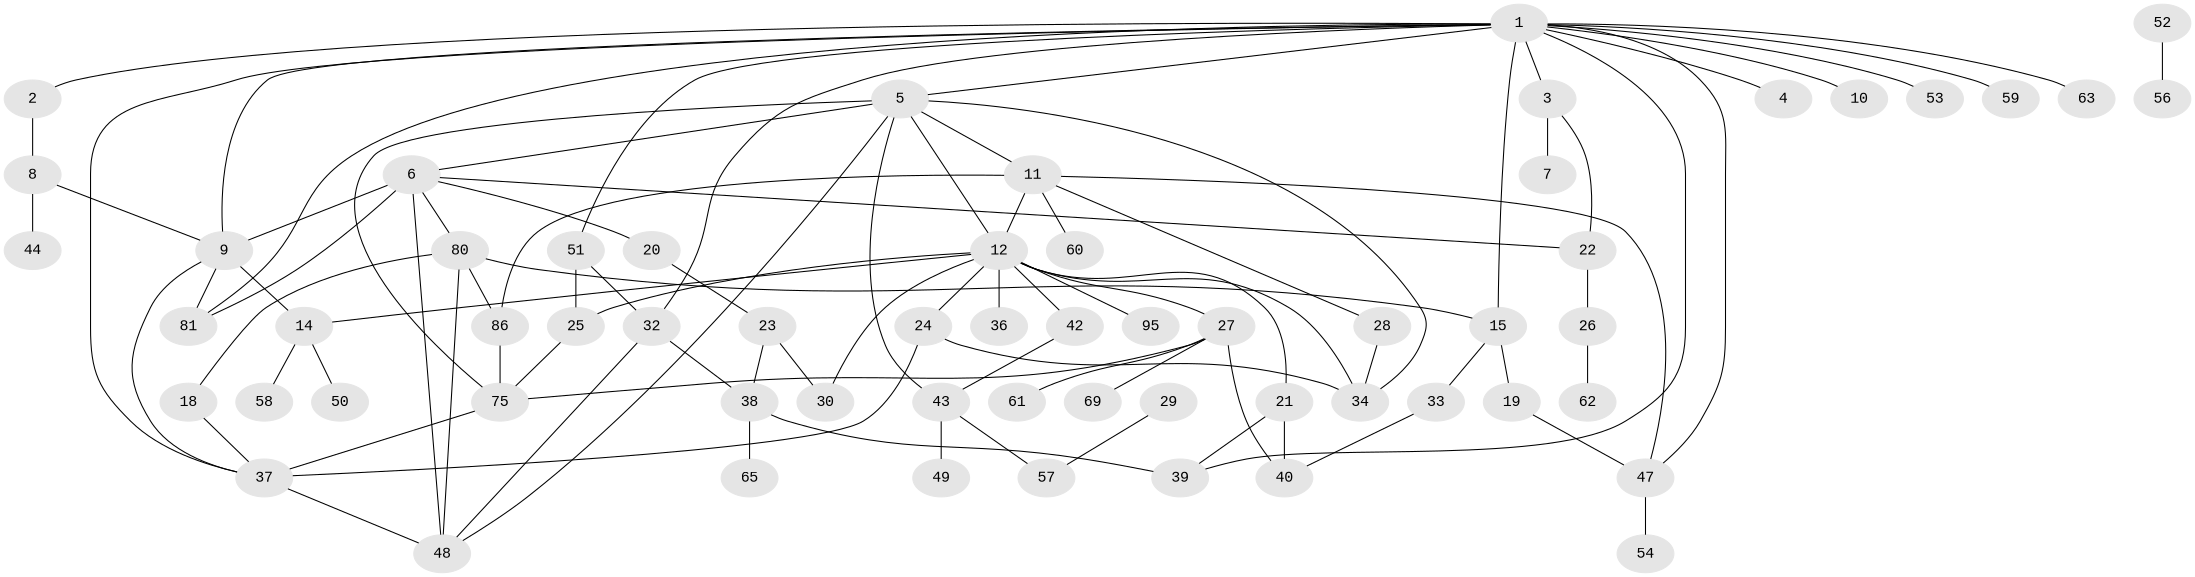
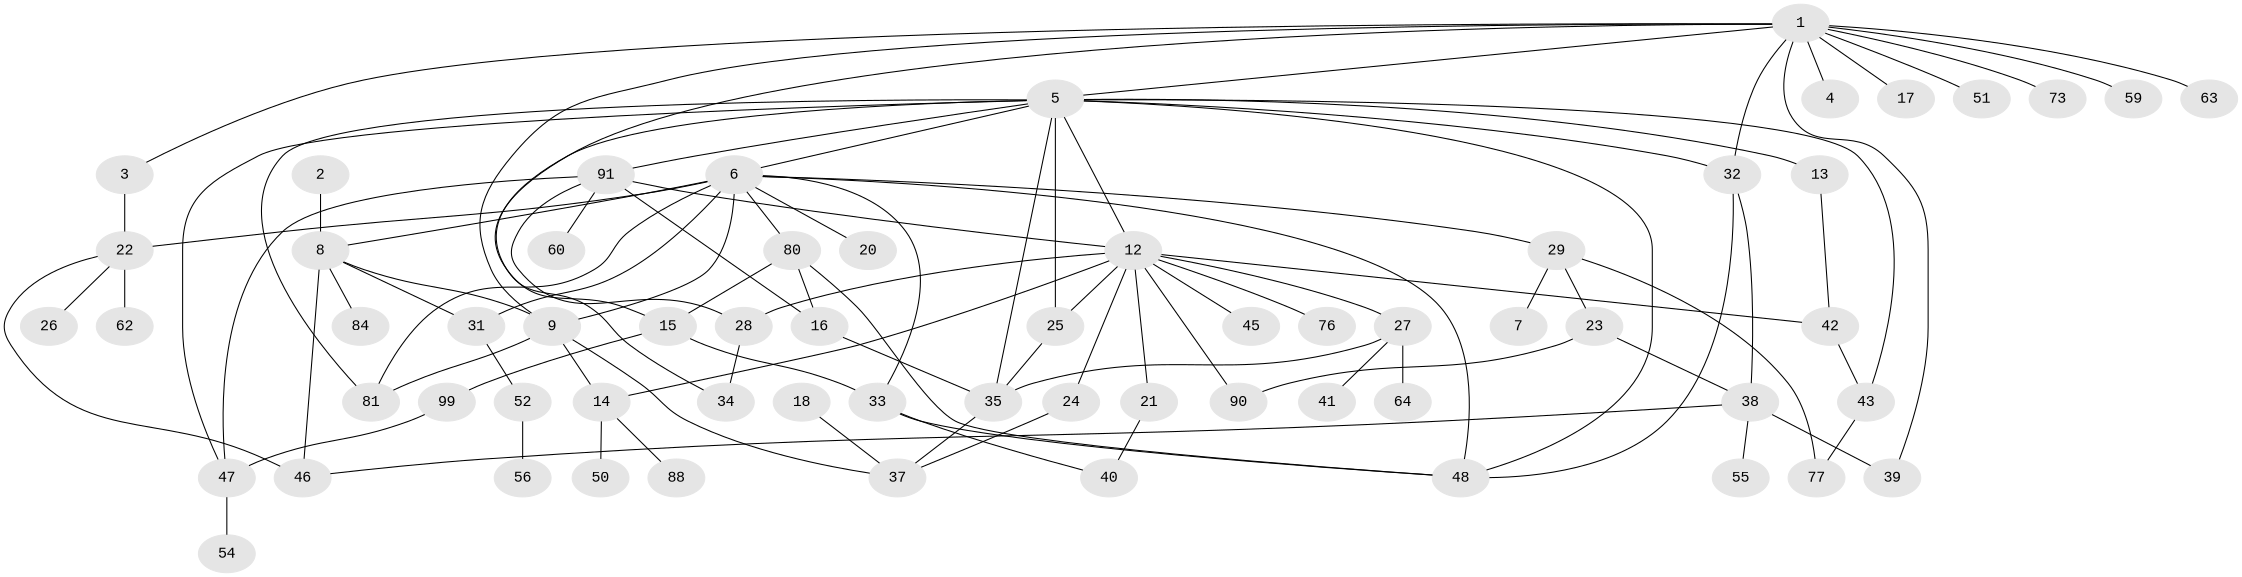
edge "1" -- "2": removed
edge "1" -- "81": now "5" -- "81"
edge "1" -- "37": removed
node "10": label "10" -> "17"
node "53": label "53" -> "73"
edge "3" -- "7": now "29" -- "7"
node "11": label "11" -> "91"
node "13": added
edge "1" -- "47": now "5" -- "47"
edge "6" -- "29": added
edge "6" -- "8": added
edge "6" -- "33": added
node "44": label "44" -> "84"
edge "12" -- "34": now "12" -- "28"
edge "51" -- "32": now "5" -- "32"
edge "51" -- "25": now "5" -- "25"
edge "80" -- "18": removed
edge "20" -- "23": now "29" -- "23"
node "31": added
node "86": label "86" -> "16"
node "36": label "36" -> "76"
node "95": label "95" -> "45"
edge "24" -- "34": removed
edge "26" -- "62": now "22" -- "62"
node "58": label "58" -> "88"
node "75": label "75" -> "35"
node "30": label "30" -> "90"
node "61": label "61" -> "41"
node "69": label "69" -> "64"
node "19": label "19" -> "99"
edge "27" -- "40": removed
edge "21" -- "39": removed
node "46": added
node "65": label "65" -> "55"
node "49": removed
node "57": label "57" -> "77"
edge "37" -- "48": now "33" -- "48"
